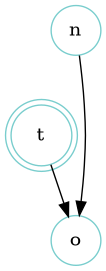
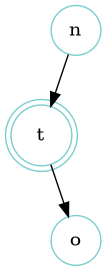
edge "n" -> "o": now "n" -> "t"
